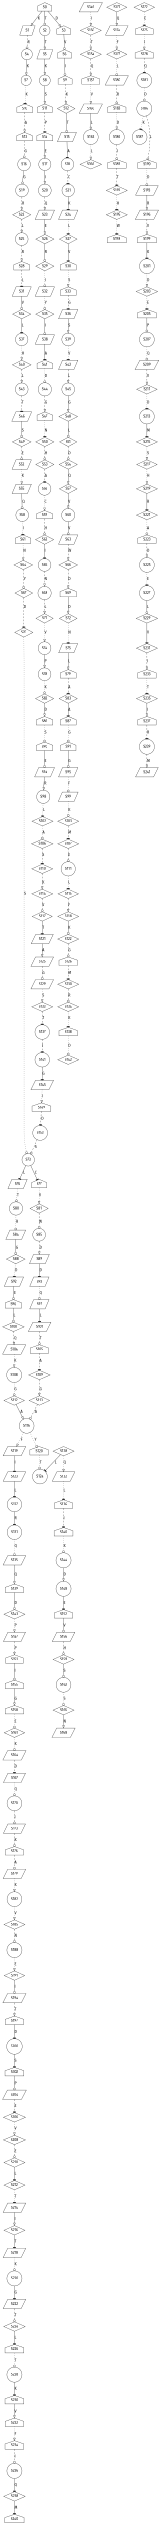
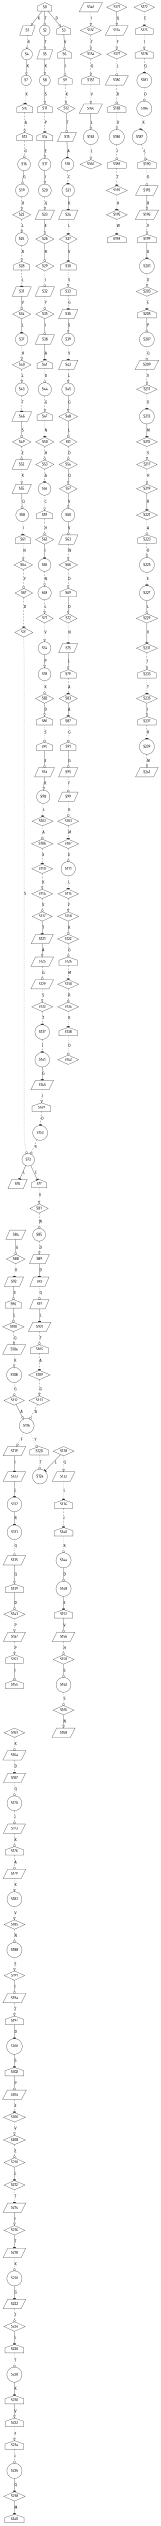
edge "S184" -> "S190": now "S187" -> "S190"
node "S80": removed
edge "S144" -> "S148": arrowhead onormal -> odot
node "S158": removed
